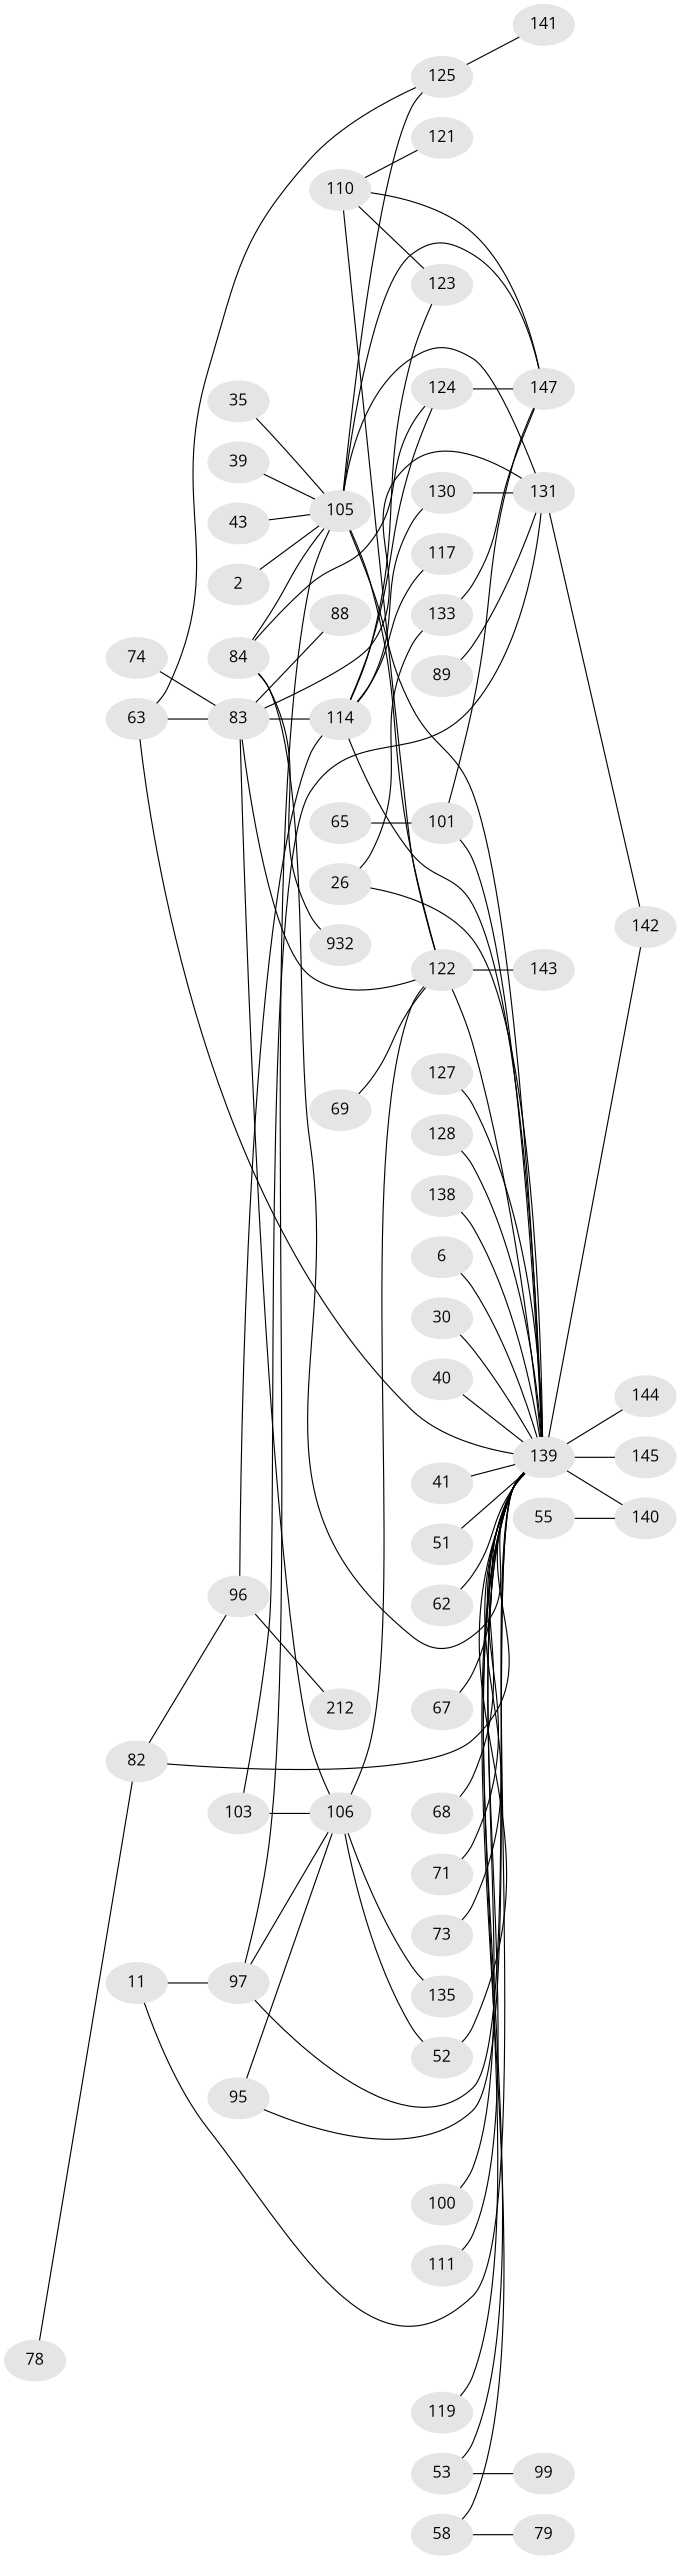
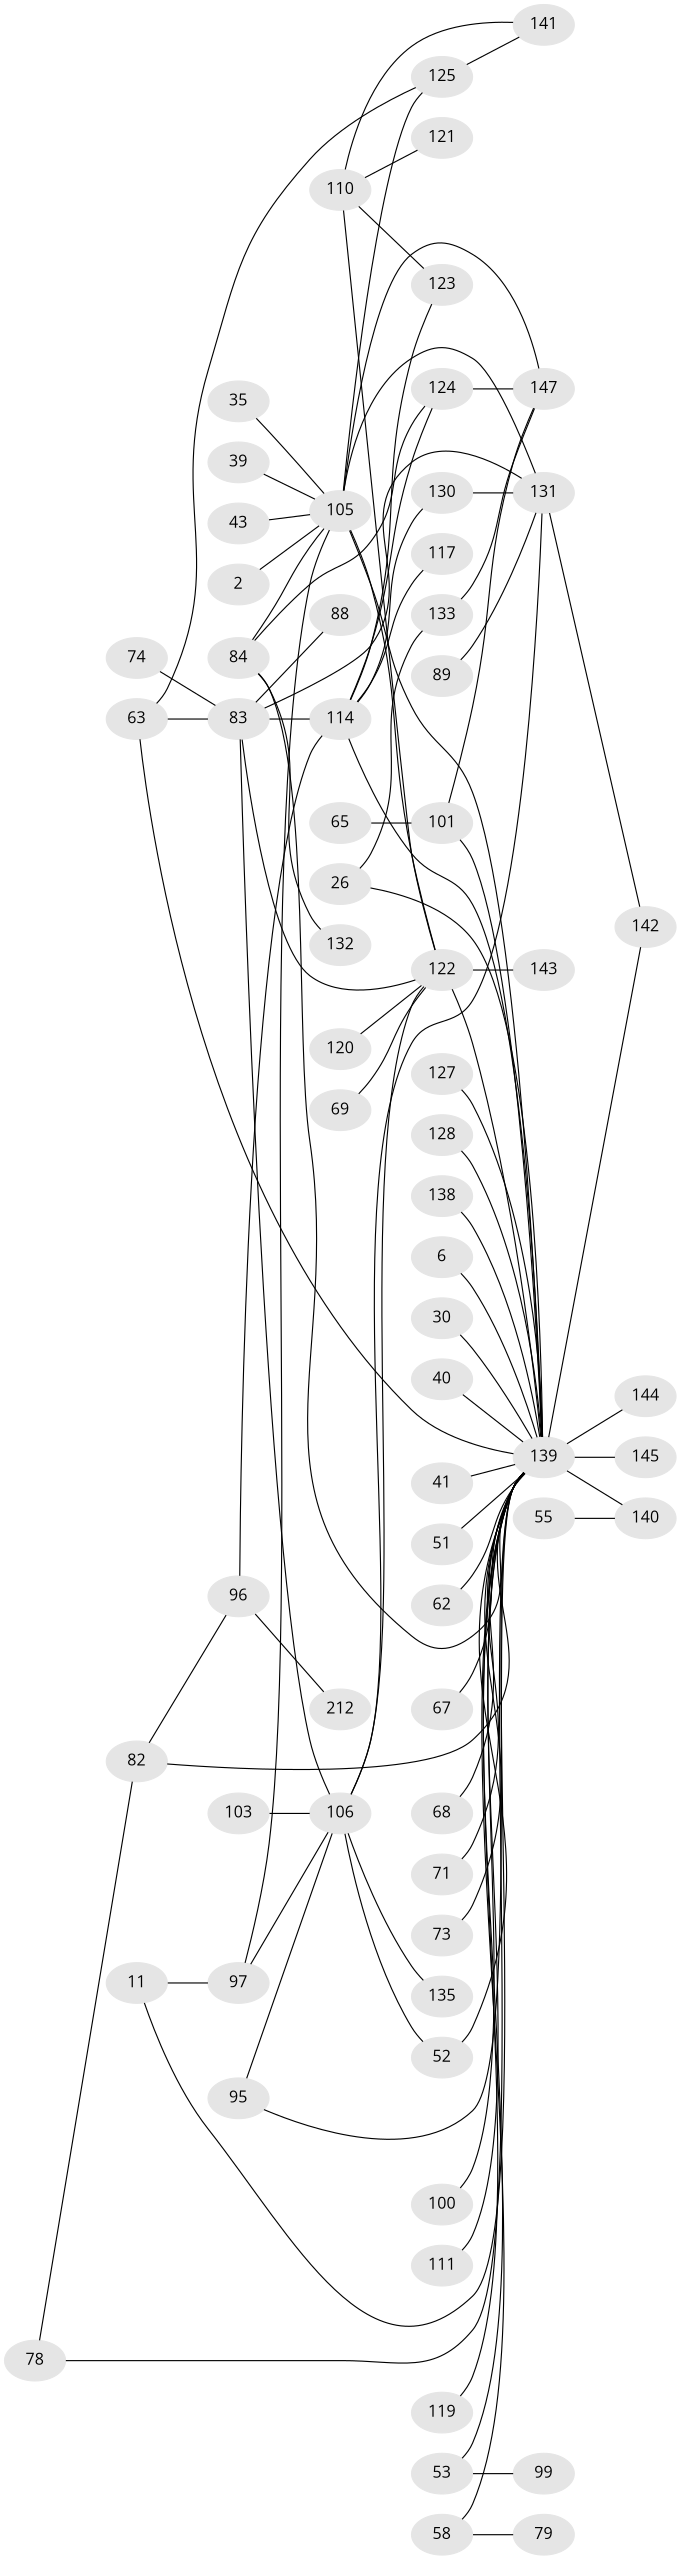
edge "110" -- "147": now "110" -- "141"
node "932": label "932" -> "132"
node "120": added
edge "131" -- "103": now "131" -- "106"
edge "139" -- "97": now "139" -- "78"
